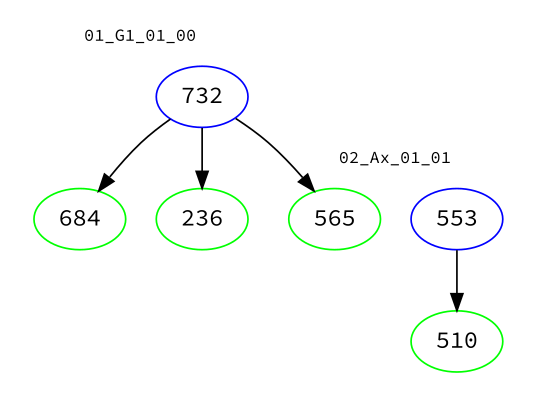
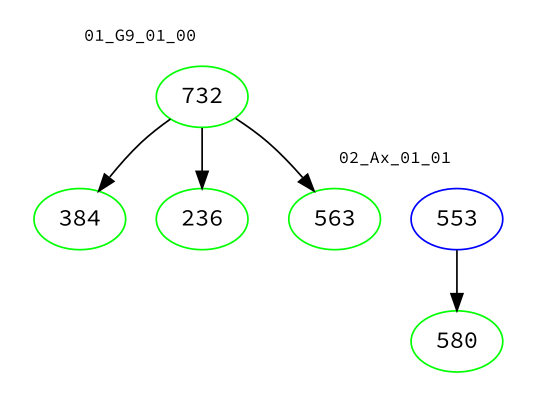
cluster "01_G1_01_00": label "01_G1_01_00" -> "01_G9_01_00"
node "732": color blue -> green
node "684": label "684" -> "384"
node "565": label "565" -> "563"
node "510": label "510" -> "580"
